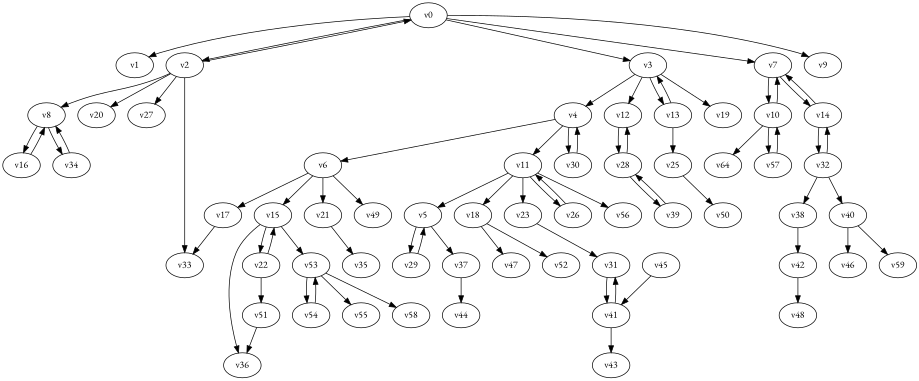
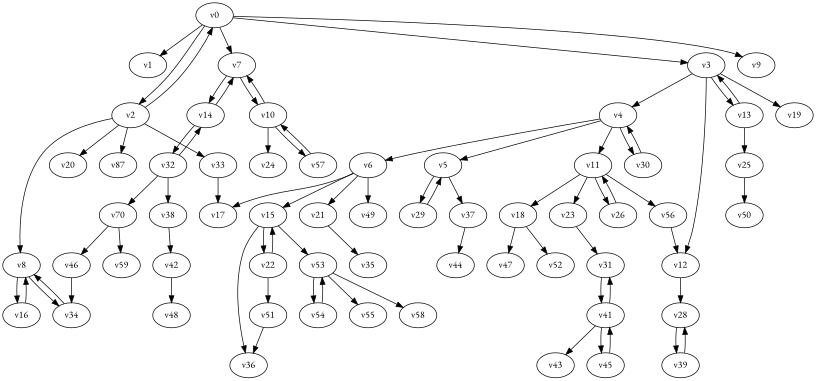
node "v27": label "v27" -> "v87"
edge "v28" -> "v12": now "v56" -> "v12"
node "v64": label "v64" -> "v24"
edge "v11" -> "v5": now "v4" -> "v5"
node "v40": label "v40" -> "v70"
edge "v17" -> "v33": reversed
edge "v46" -> "v34": added
edge "v41" -> "v45": added
